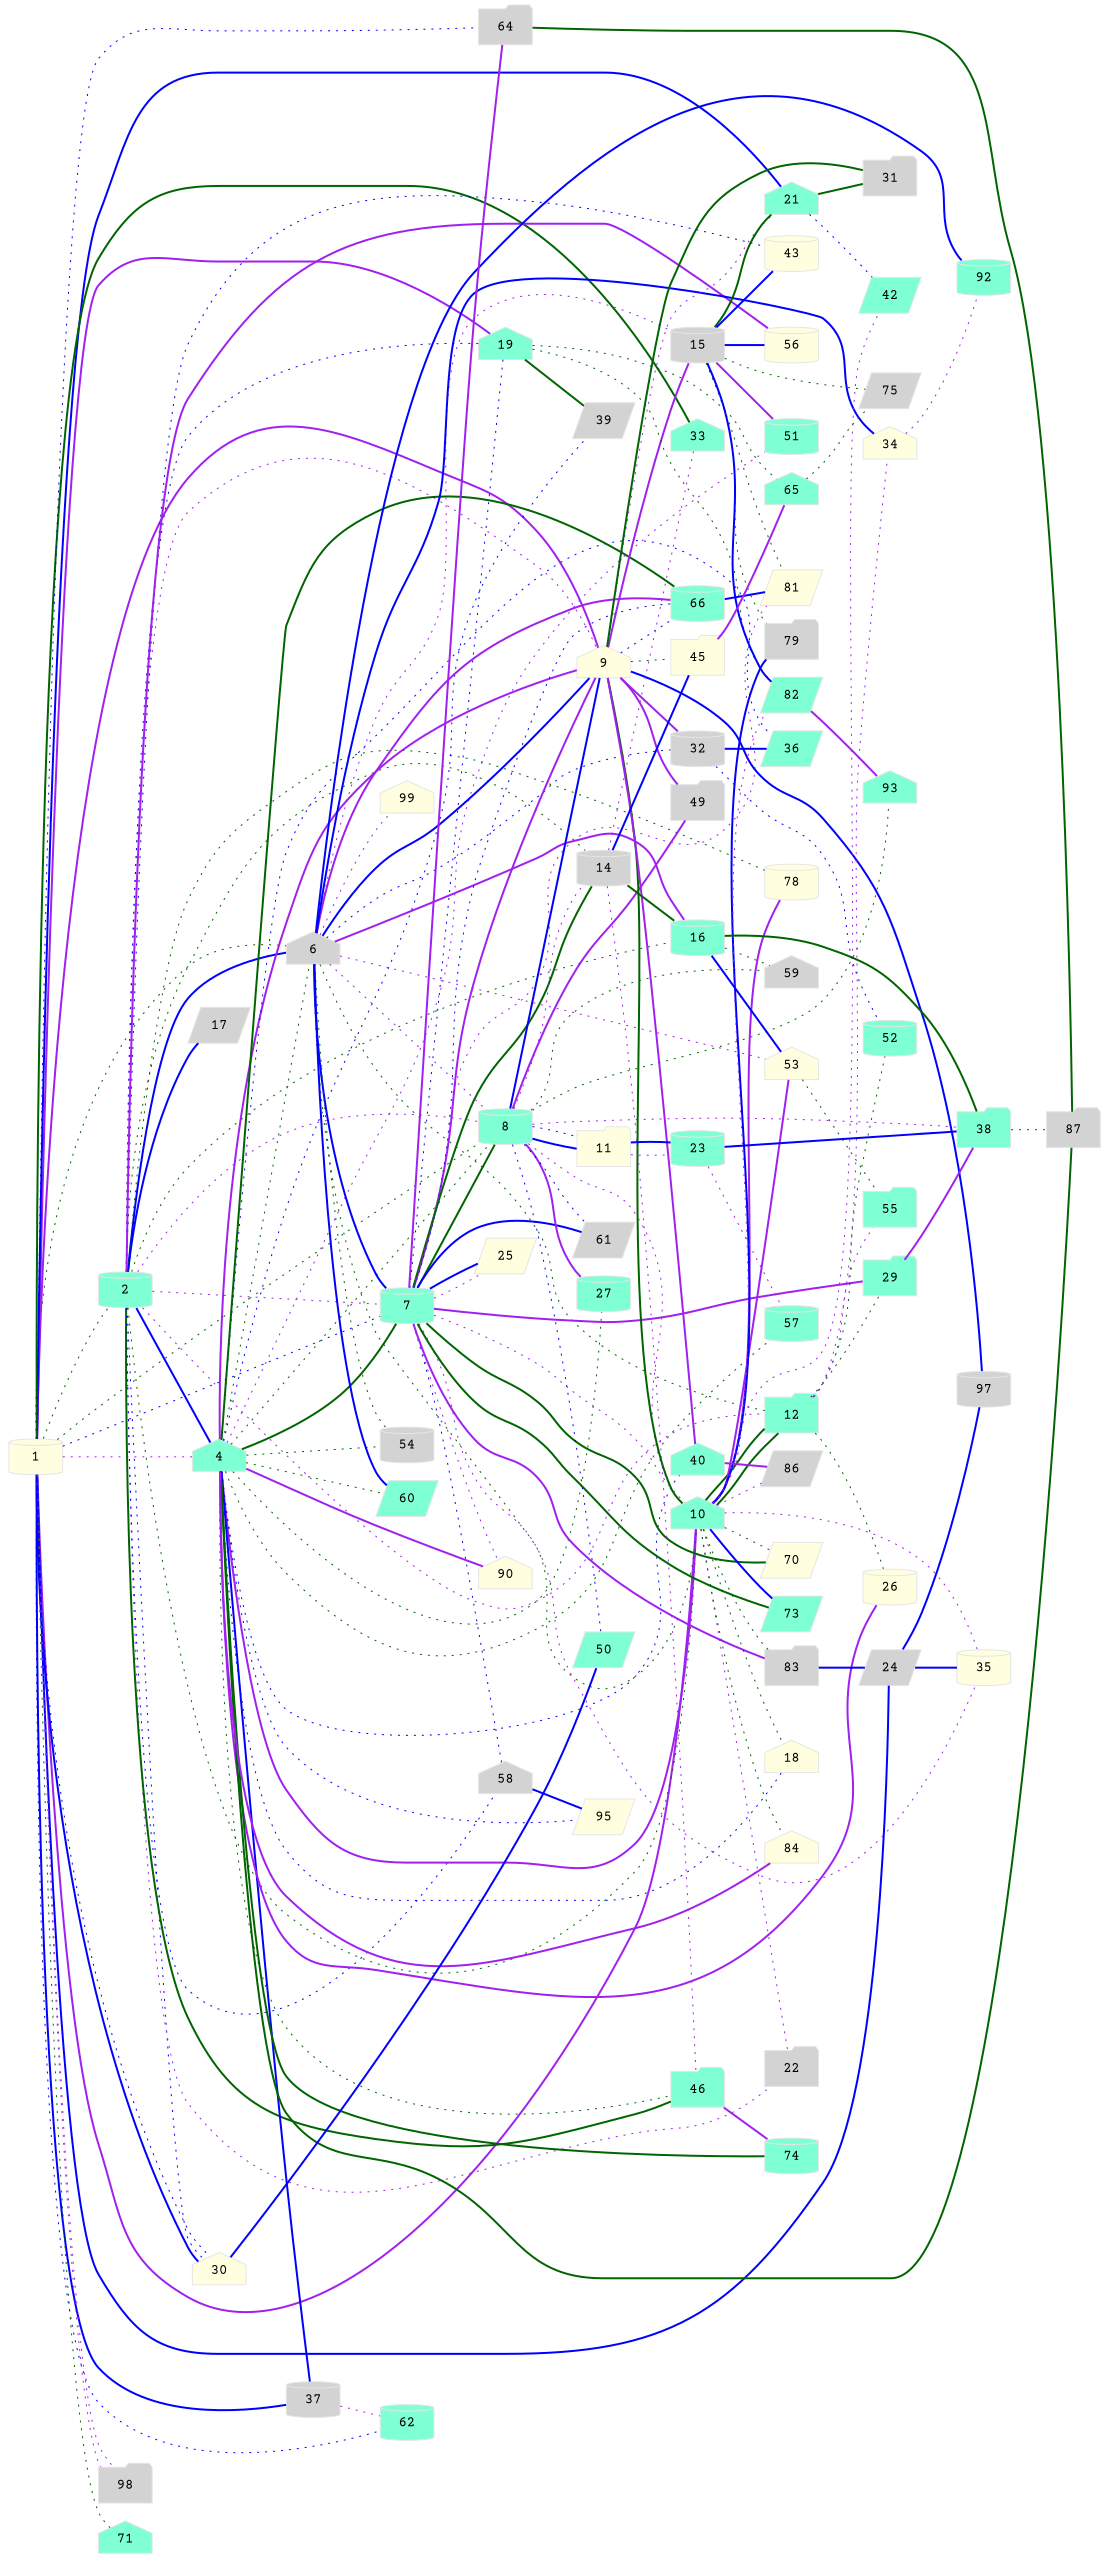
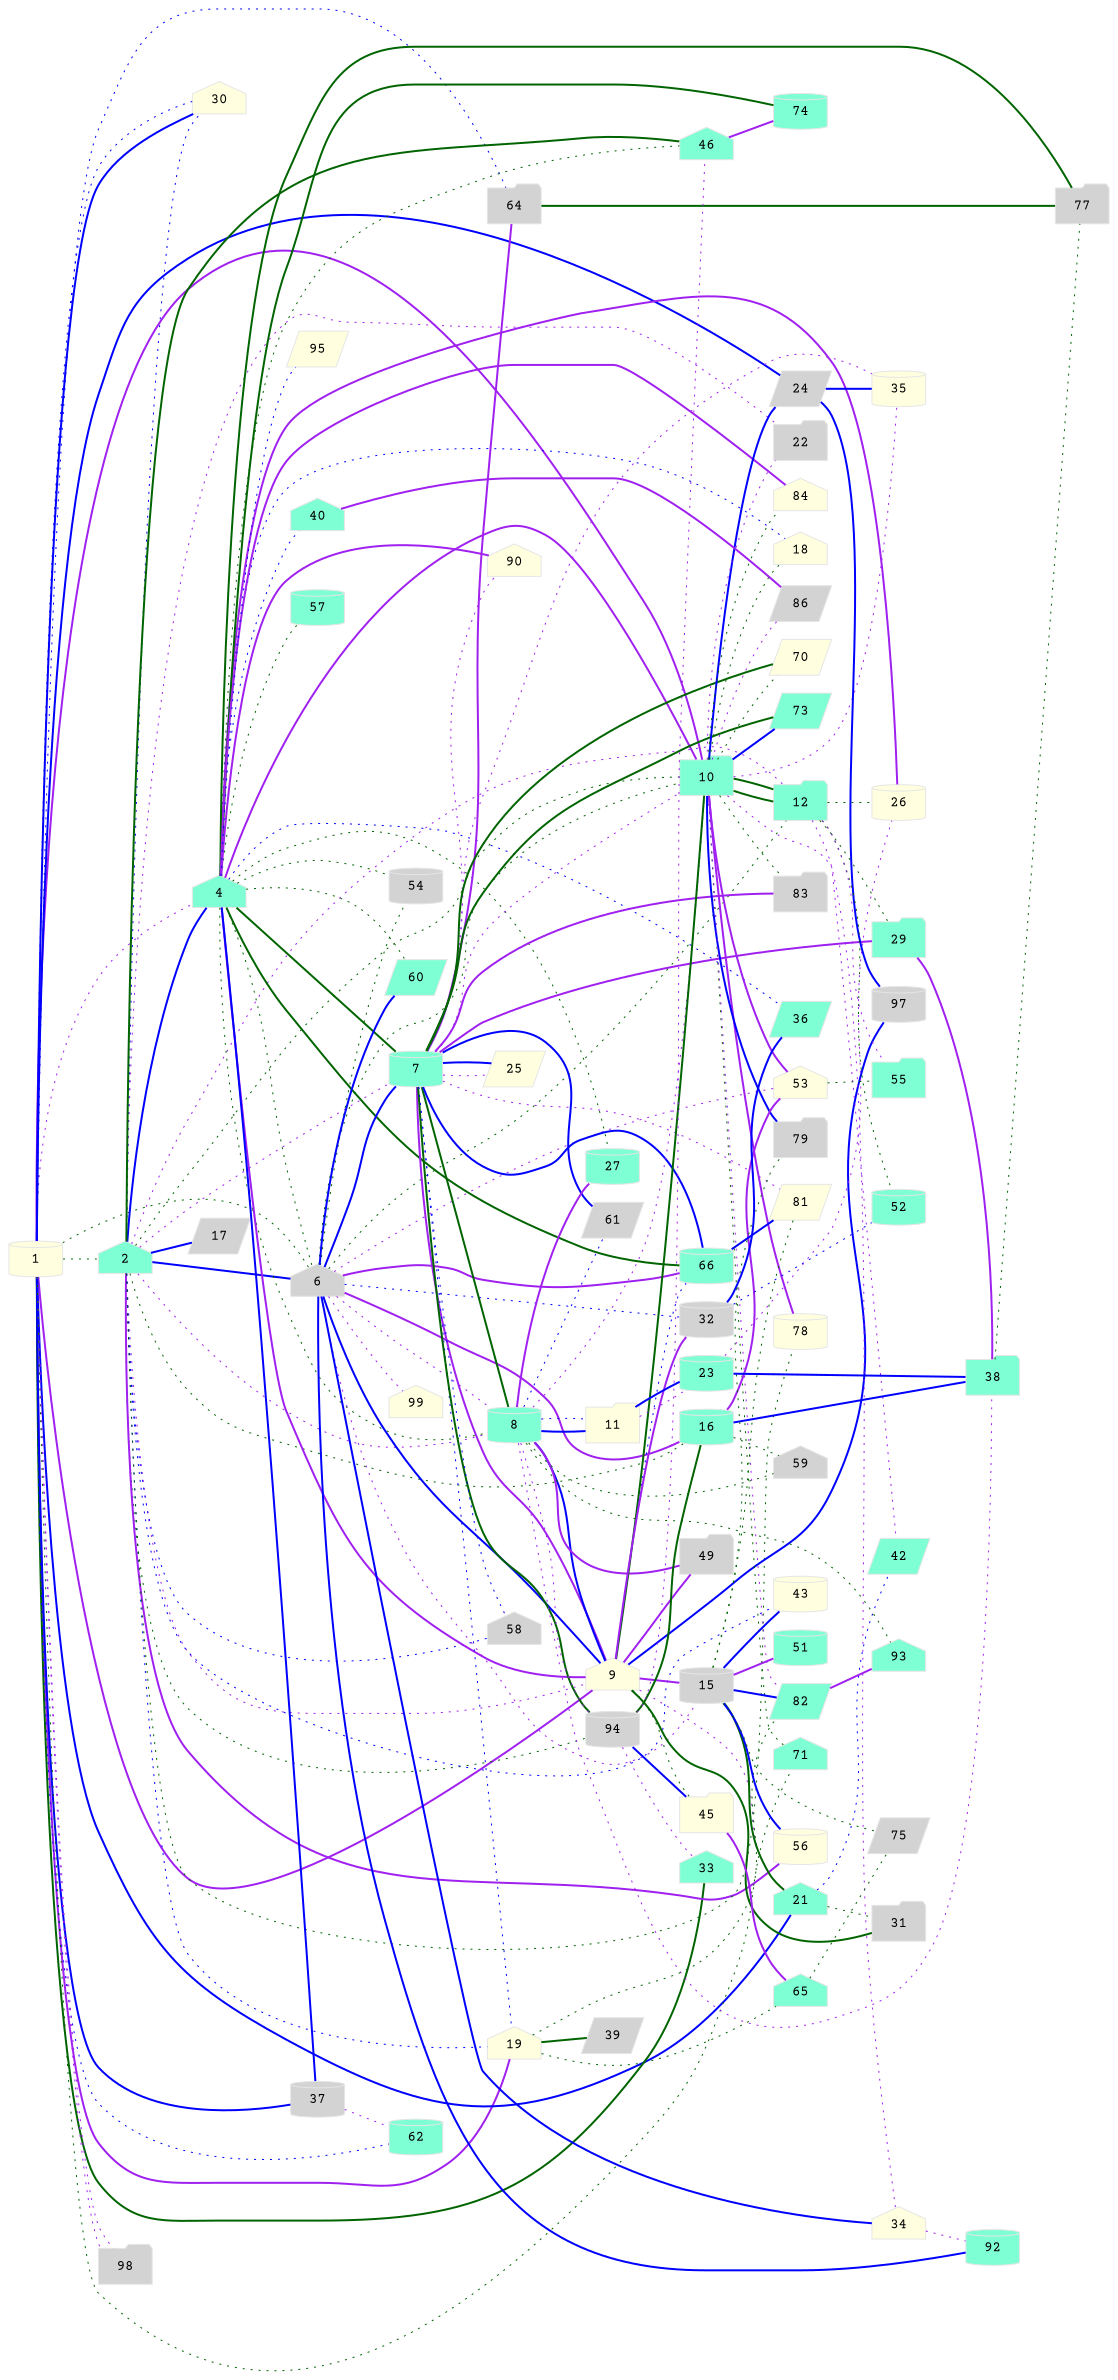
edge "31" -- "21": style bold -> dotted
node "19": fillcolor aquamarine -> lightyellow
node "14": label "14" -> "94"
edge "66" -- "7": style dotted -> bold
edge "51" -- "4": removed
edge "39" -- "4": removed
edge "16" -- "38": color darkgreen -> blue
edge "16" -- "53": color blue -> purple
edge "9" -- "40": removed
node "87": label "87" -> "77"
edge "23" -- "57": now "23" -- "26"
edge "10" -- "71": added
edge "8" -- "1": removed
node "2": shape cylinder -> house
edge "7" -- "1": removed
node "10": shape house -> folder
node "50": removed
edge "83" -- "24": now "10" -- "24"
edge "58" -- "95": removed
node "46": shape folder -> house
